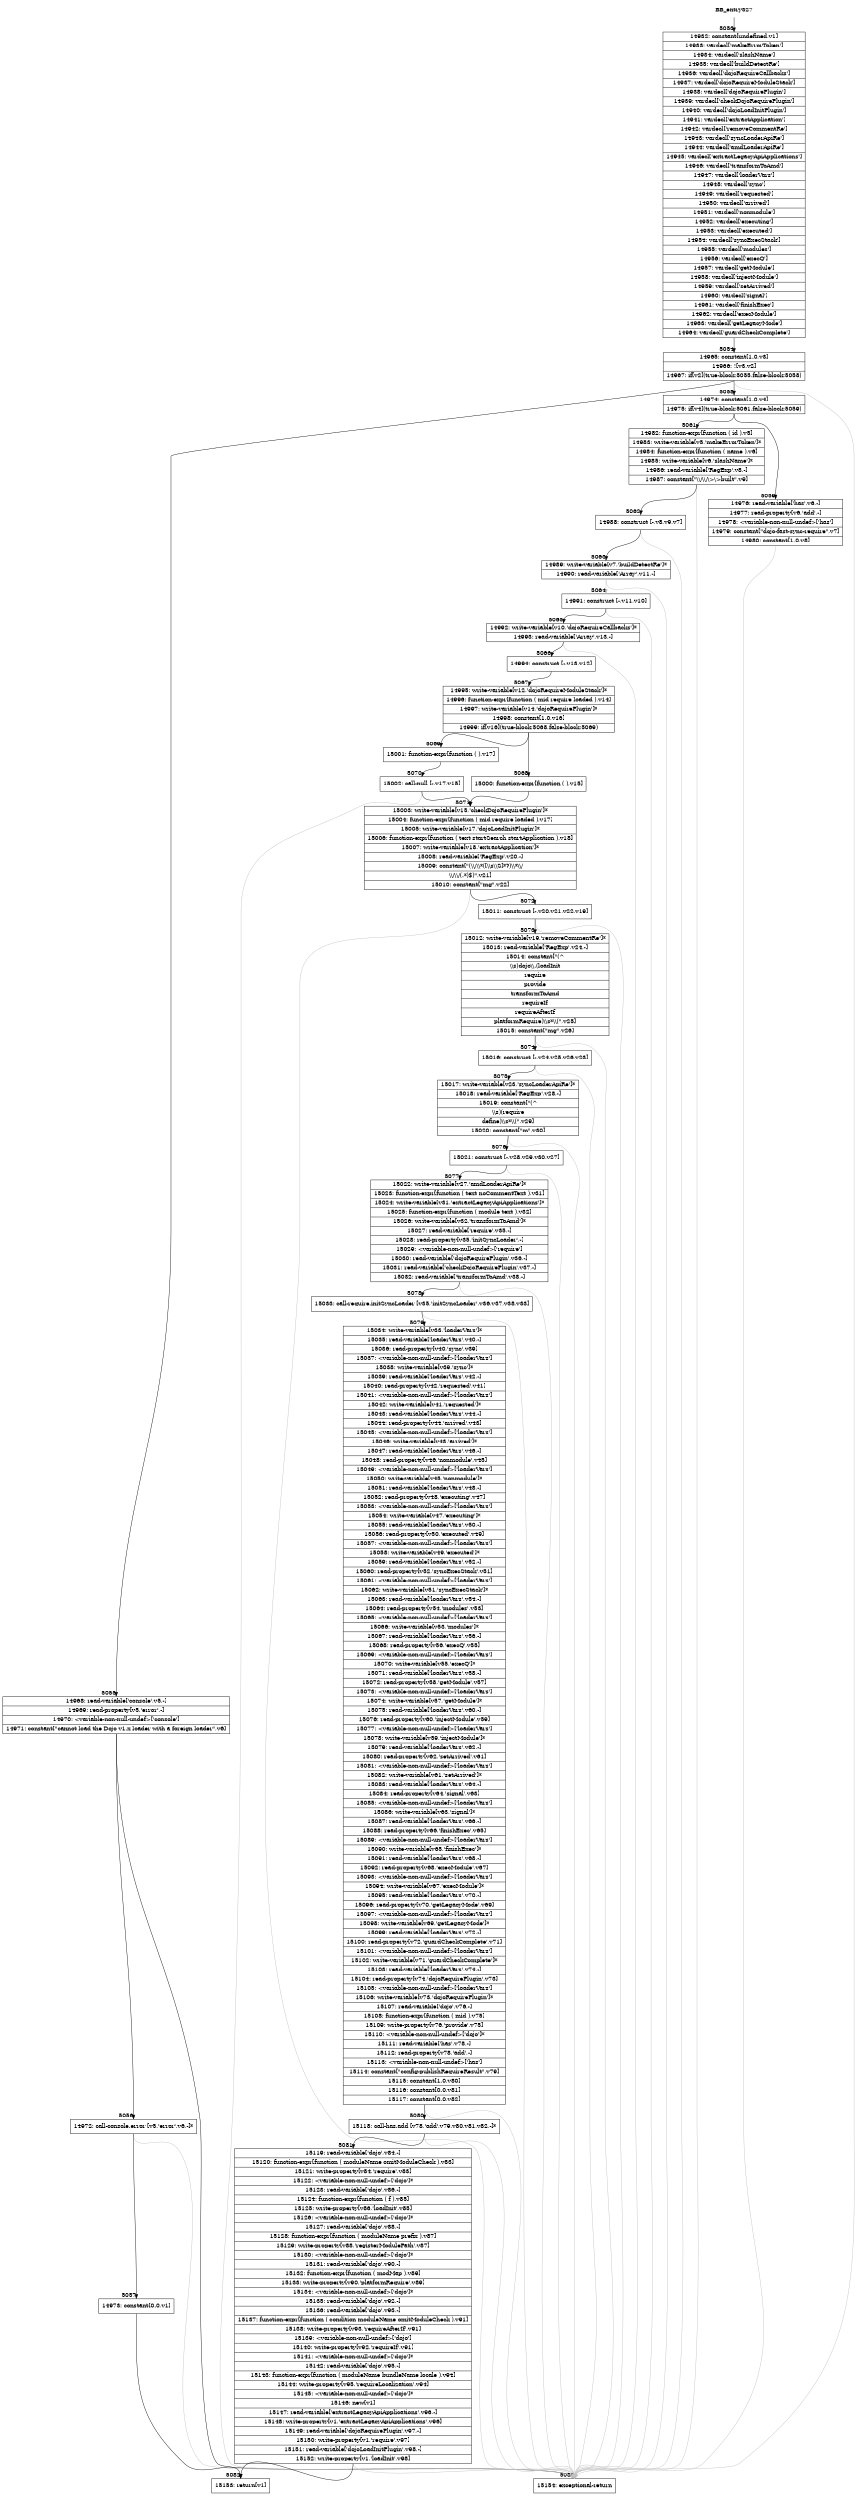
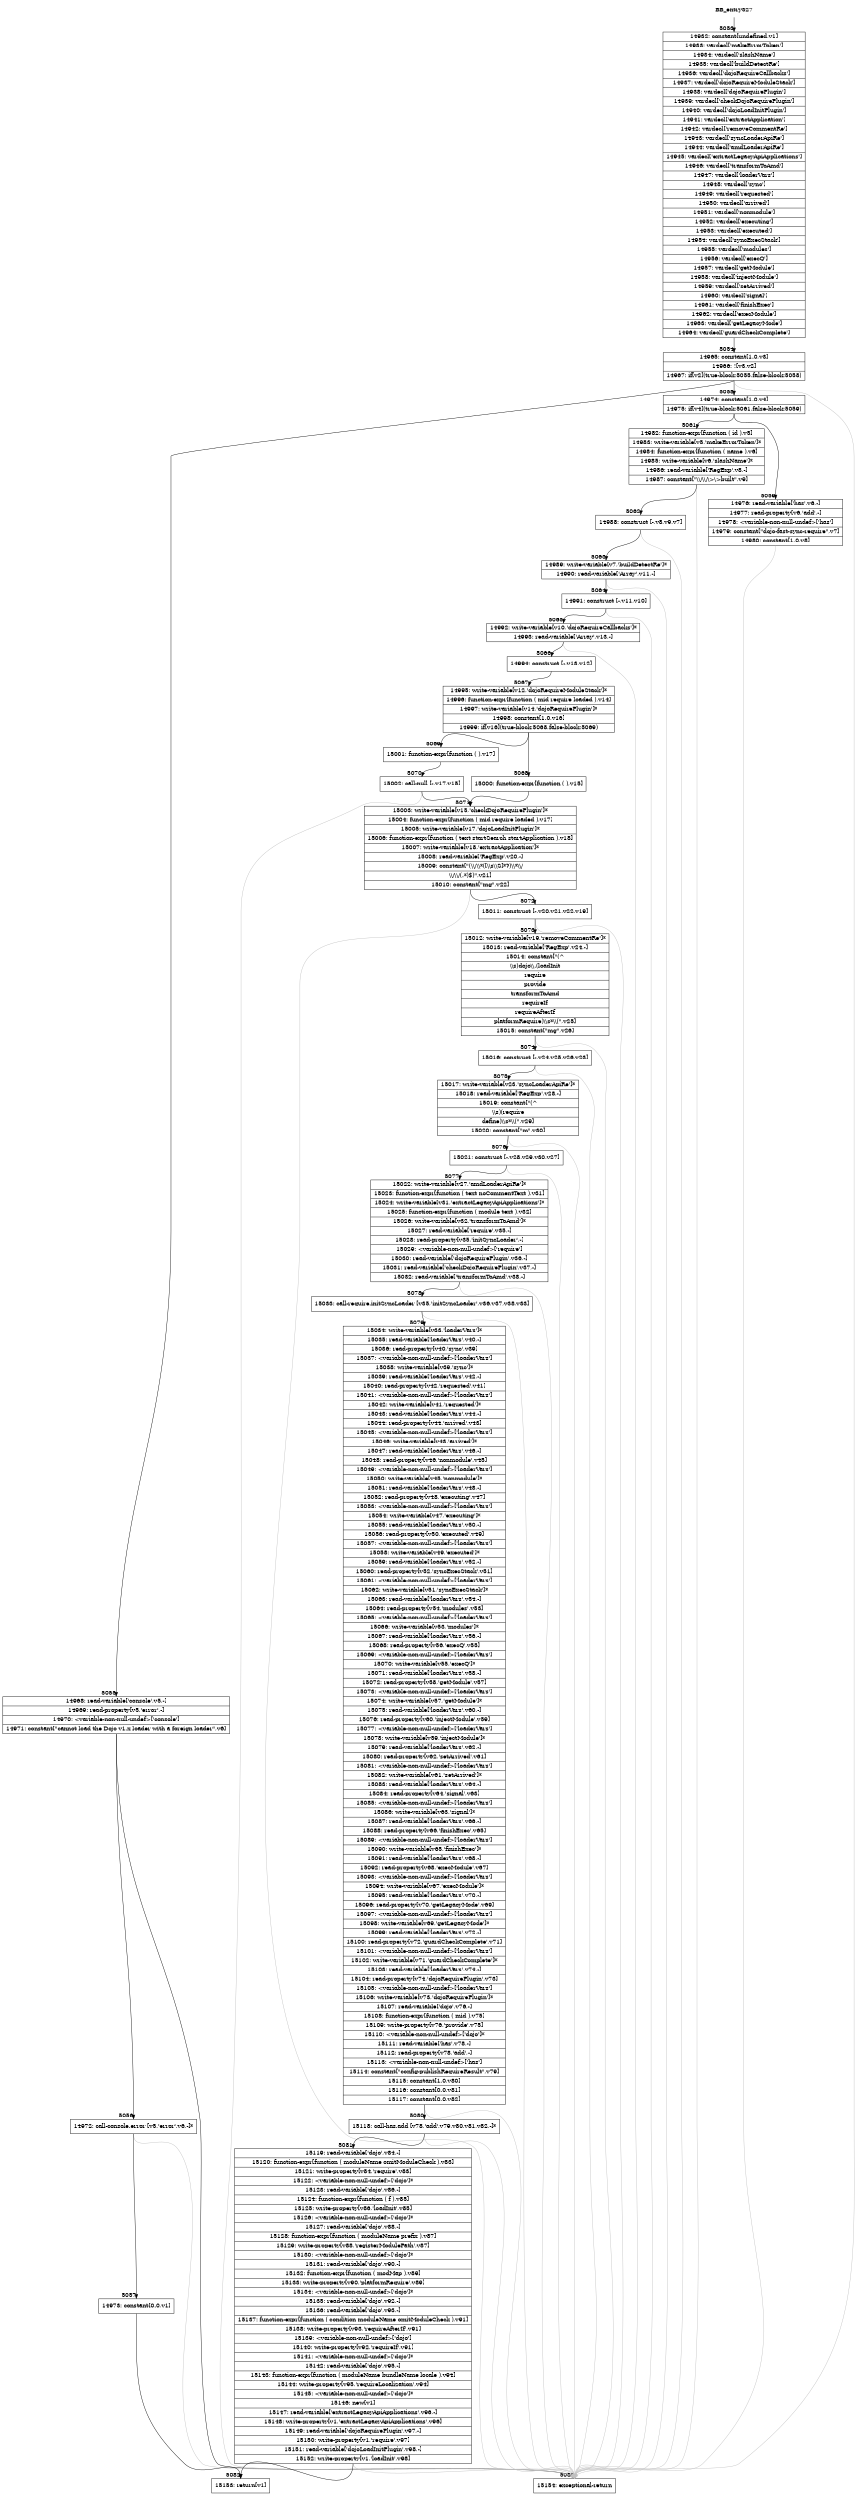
edge "14989: write-variable[v7,'buildDetectRe']*" -> "14991: construct [-,v11,v10]": color gray -> black
